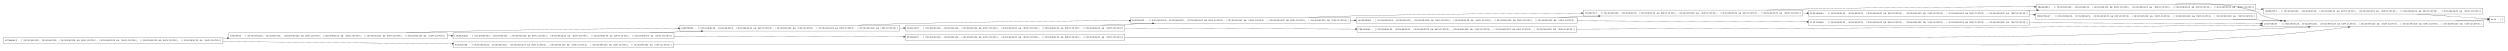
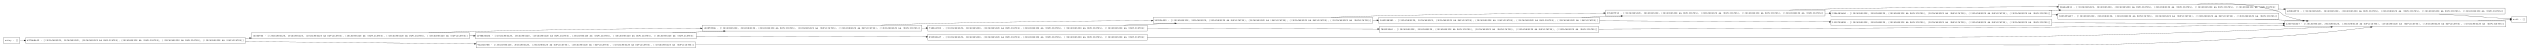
node "entry - []": added
